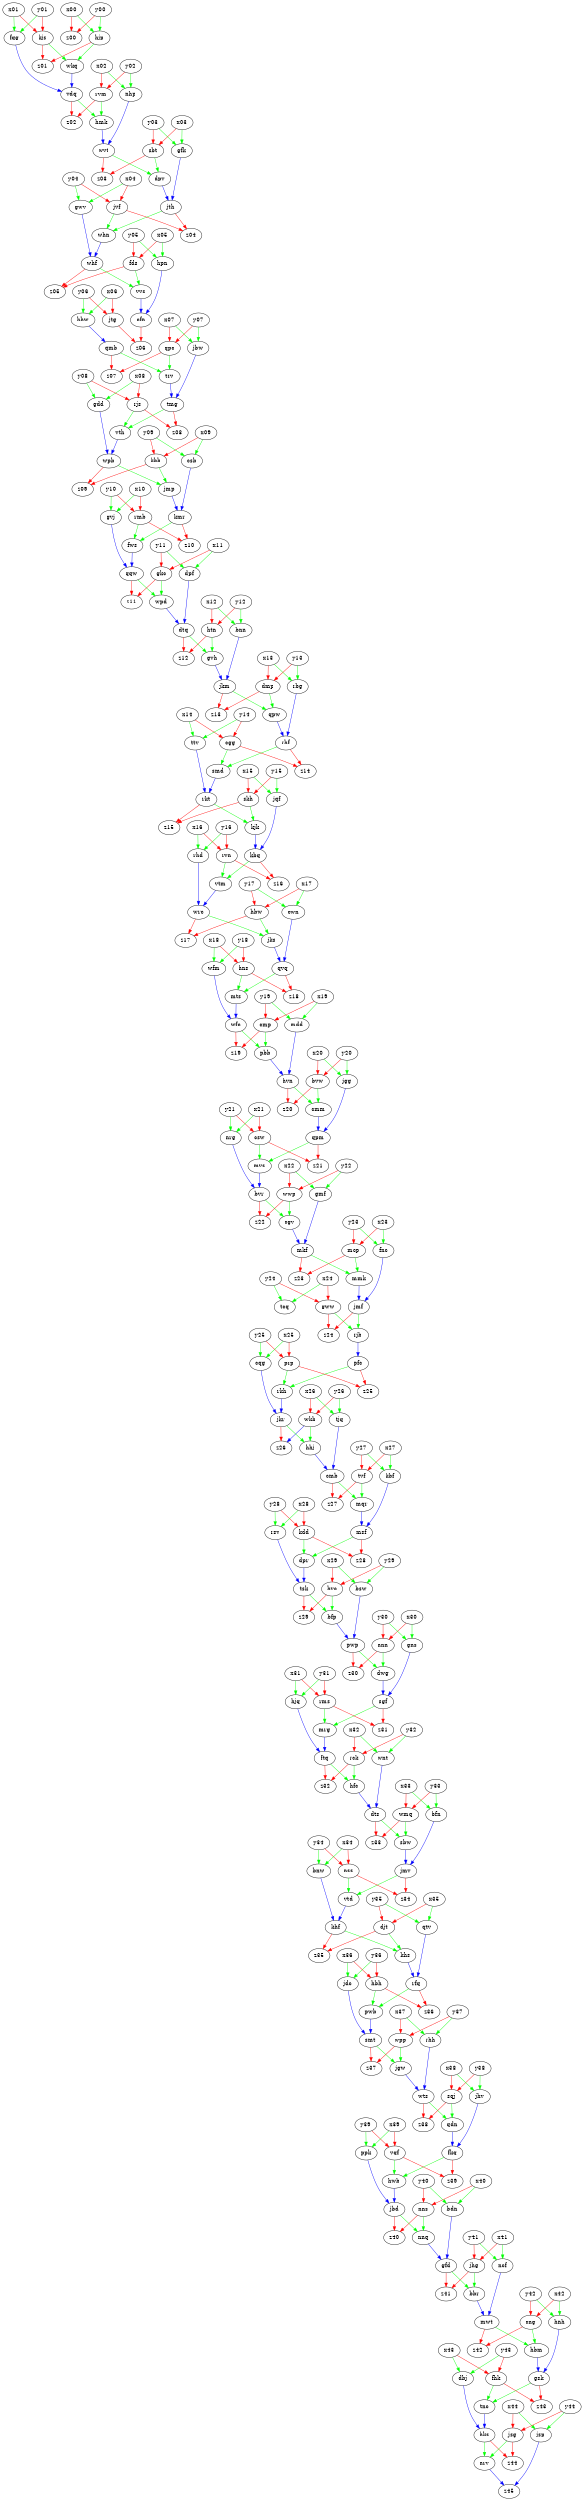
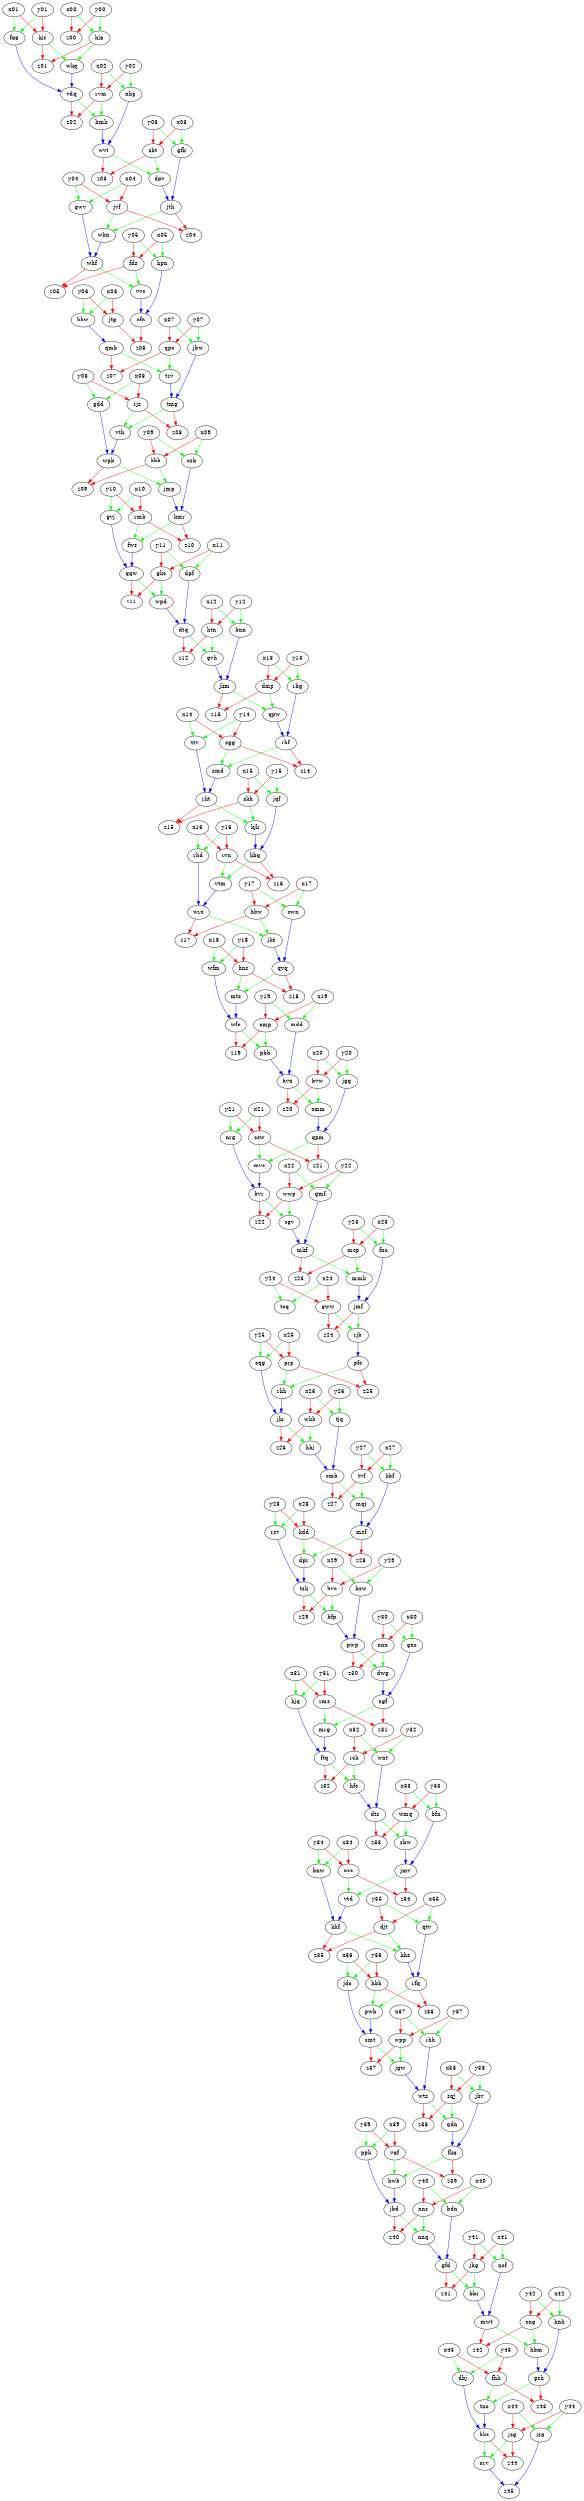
edge "wkb" -> "z26": color blue -> red
